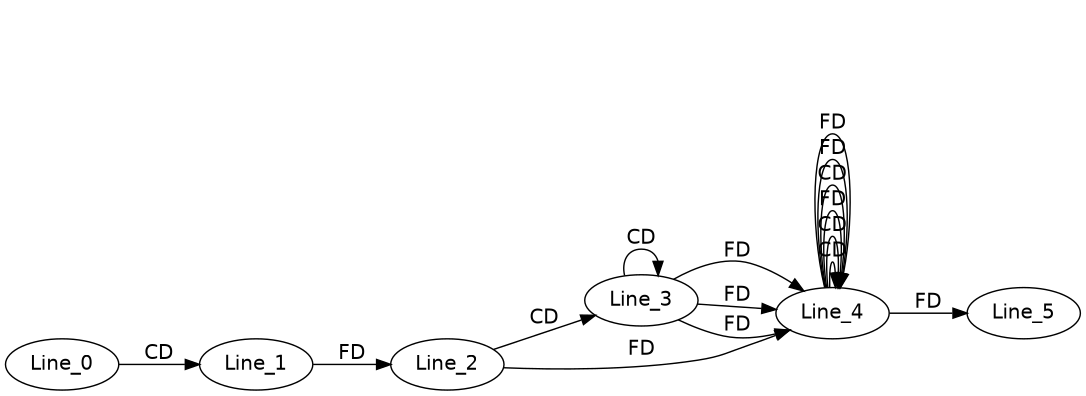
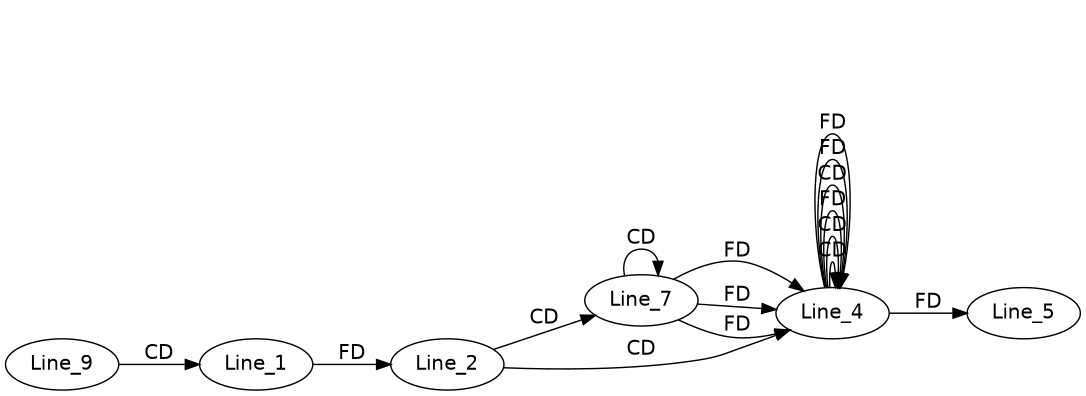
node "Line_3": label "Line_3" -> "Line_7"
edge "Line_2" -> "Line_4": label "FD" -> "CD"
node "Line_0": label "Line_0" -> "Line_9"
